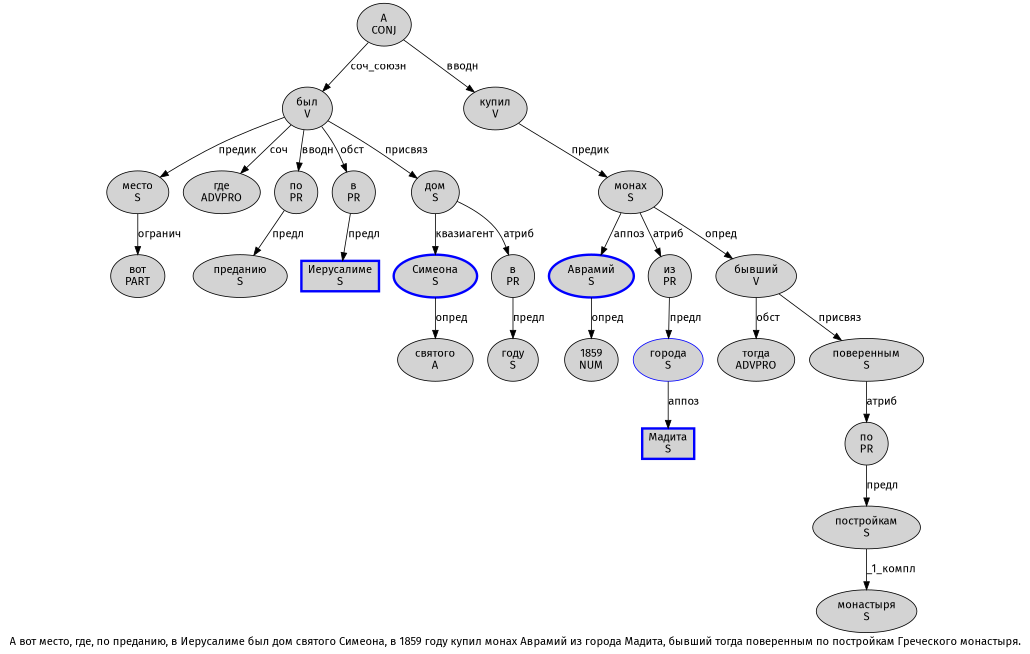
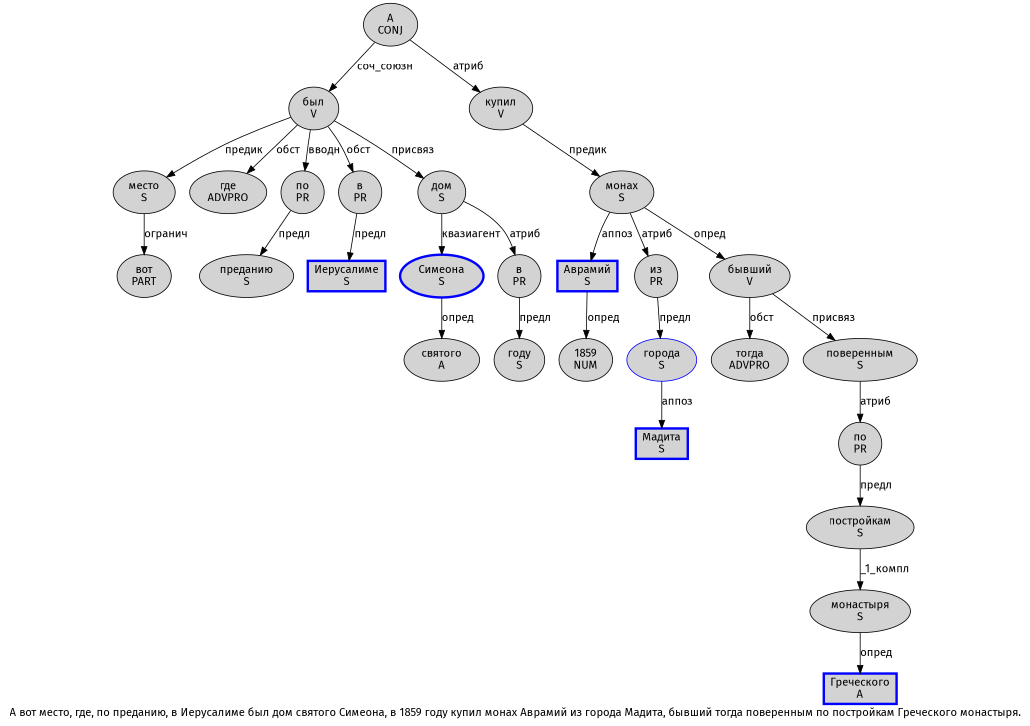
edge "А CONJ" -> "купил V": label "вводн" -> "атриб"
edge "был V" -> "где ADVPRO": label "соч" -> "обст"
node "Аврамий S": shape ellipse -> box
node "Греческого A": added
